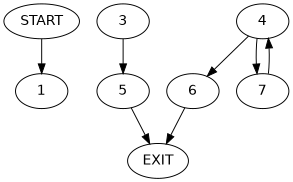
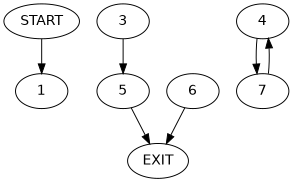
edge "4" -> "6": removed
